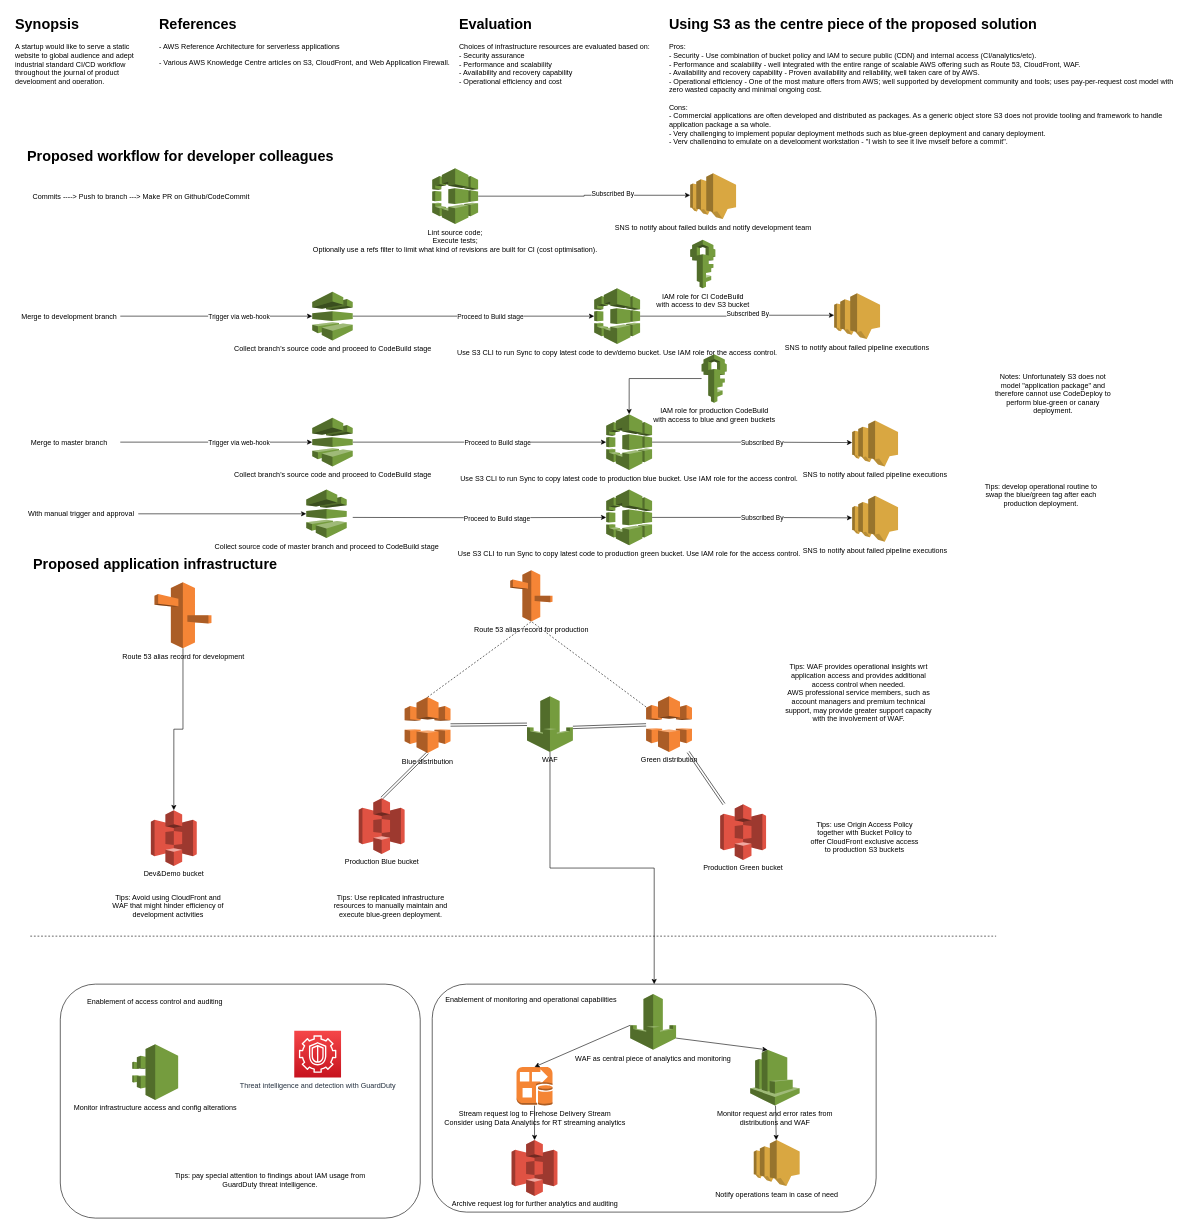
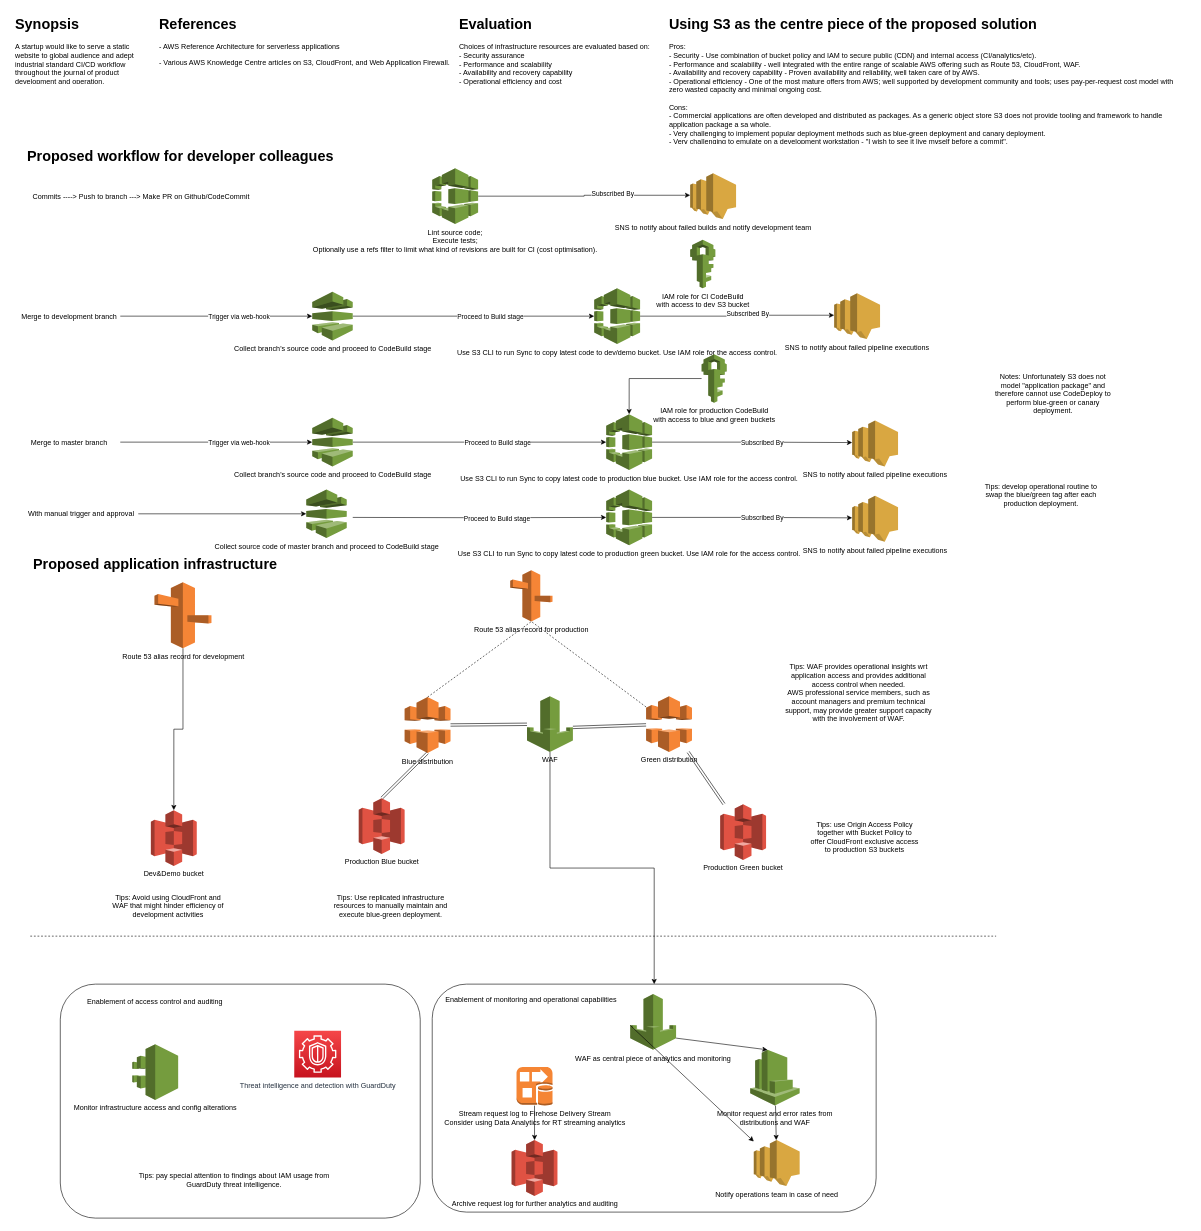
edge "WAF as central piece of analytics and monitoring" -> "Stream request log to Firehose Delivery Stream Consider using Data Analytics for RT streaming analytics": now "WAF as central piece of analytics and monitoring" -> "Notify operations team in case of need"
node "Tips: pay special attention to findings about IAM usage from GuardDuty threat intelligence.": moved (270, 1180) -> (234, 1180)
